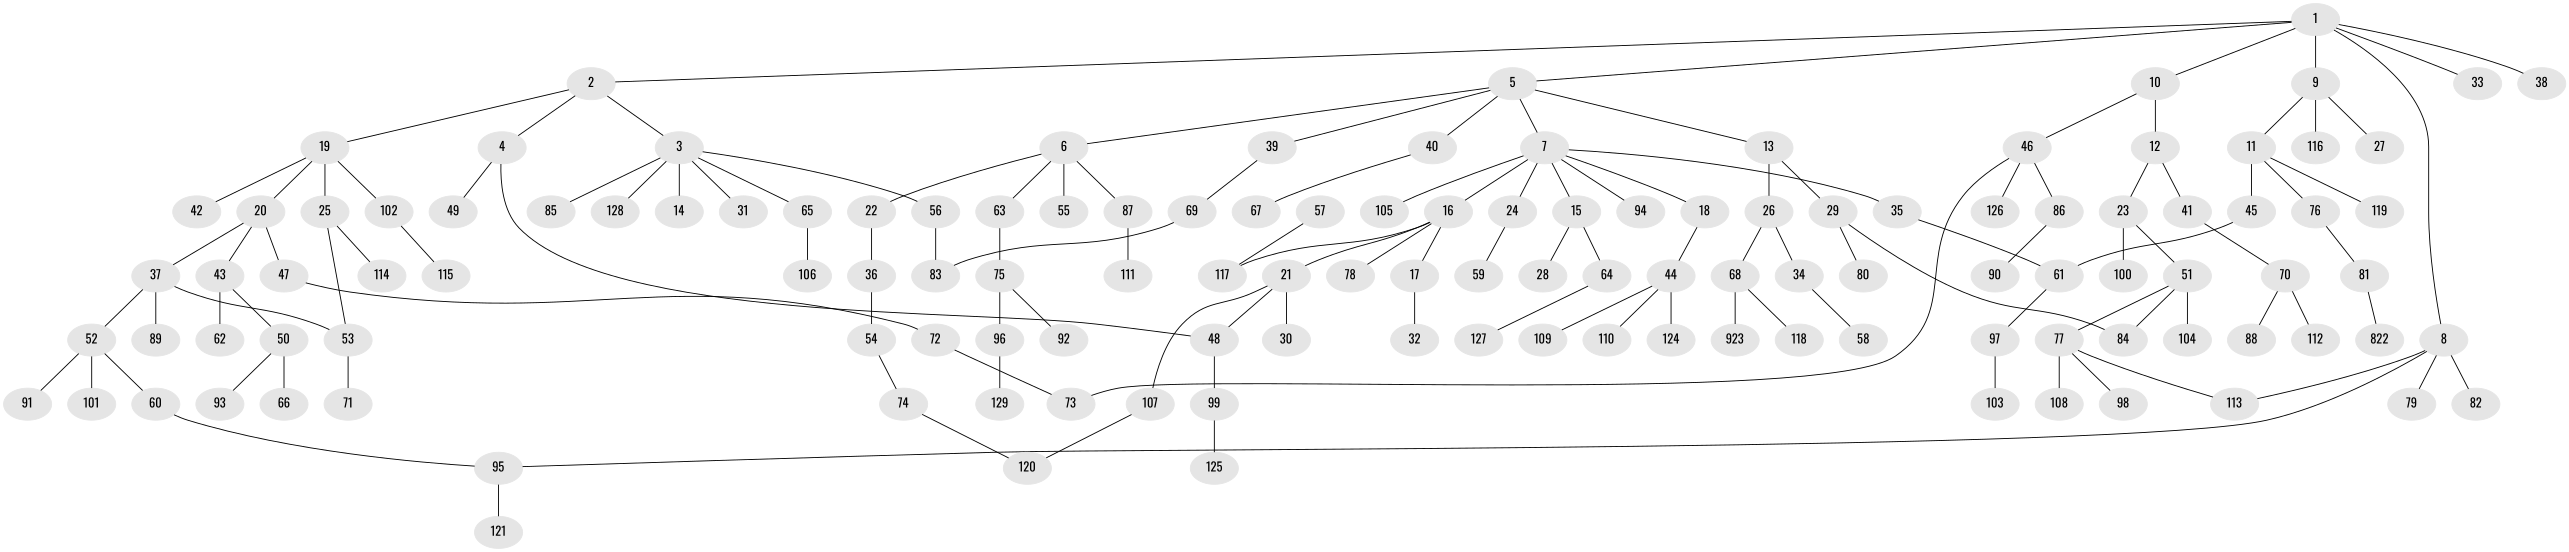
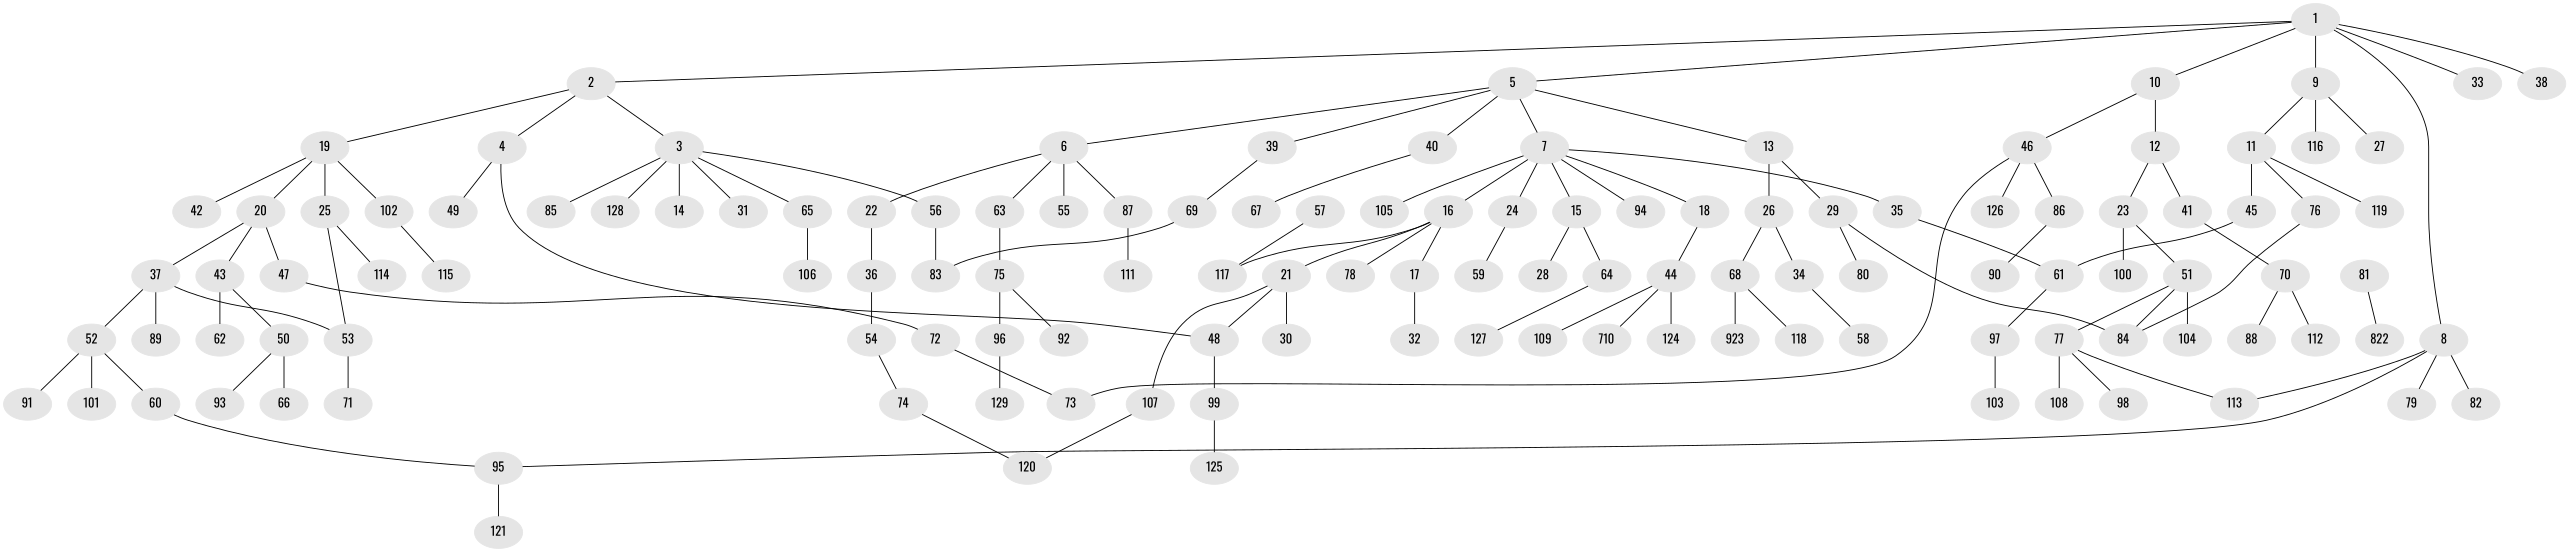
edge "76" -- "81": now "76" -- "84"
node "110": label "110" -> "710"
